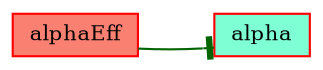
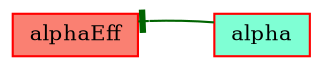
edge "alphaEff" -> "alpha": reversed
